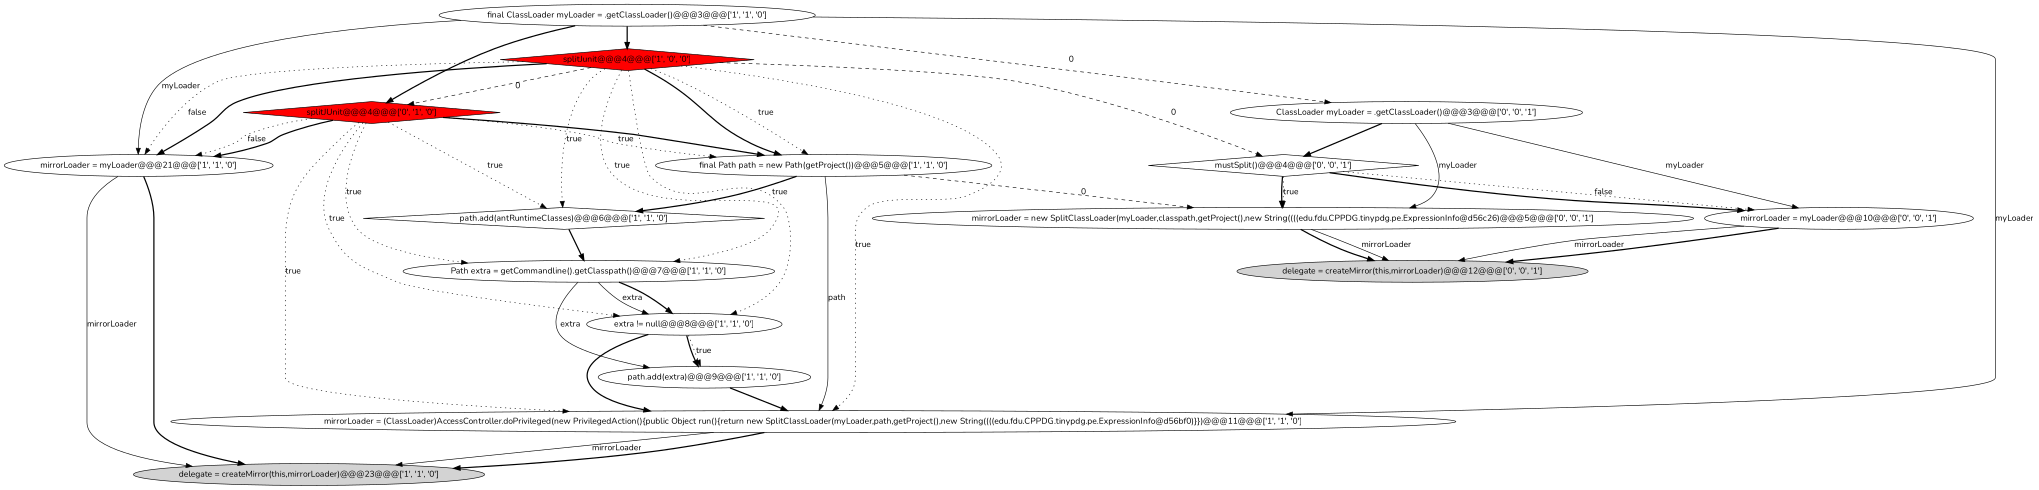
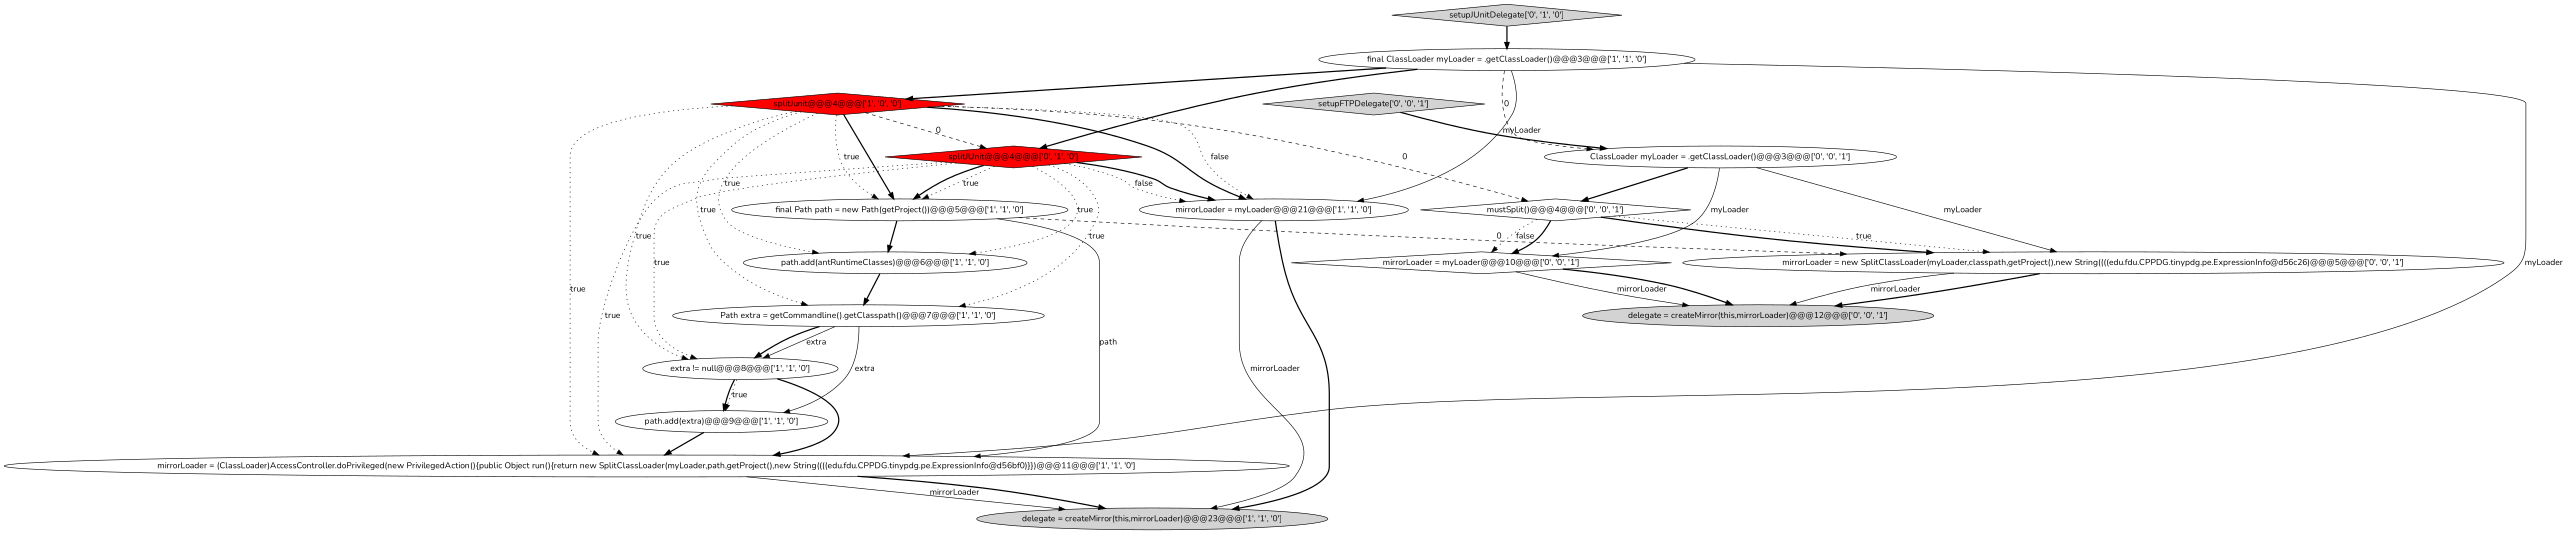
node "setupJUnitDelegate['0', '1', '0']": added
node "setupFTPDelegate['0', '0', '1']": added
node "path.add(antRuntimeClasses)@@@6@@@['1', '1', '0']": shape diamond -> ellipse
node "mirrorLoader = myLoader@@@10@@@['0', '0', '1']": shape ellipse -> diamond
